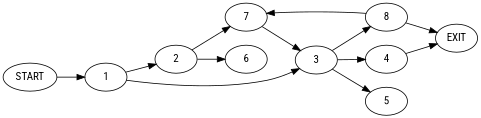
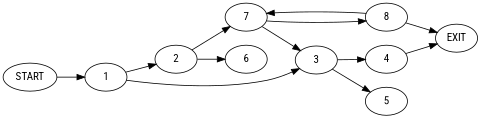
edge "3" -> "8": now "7" -> "8"
